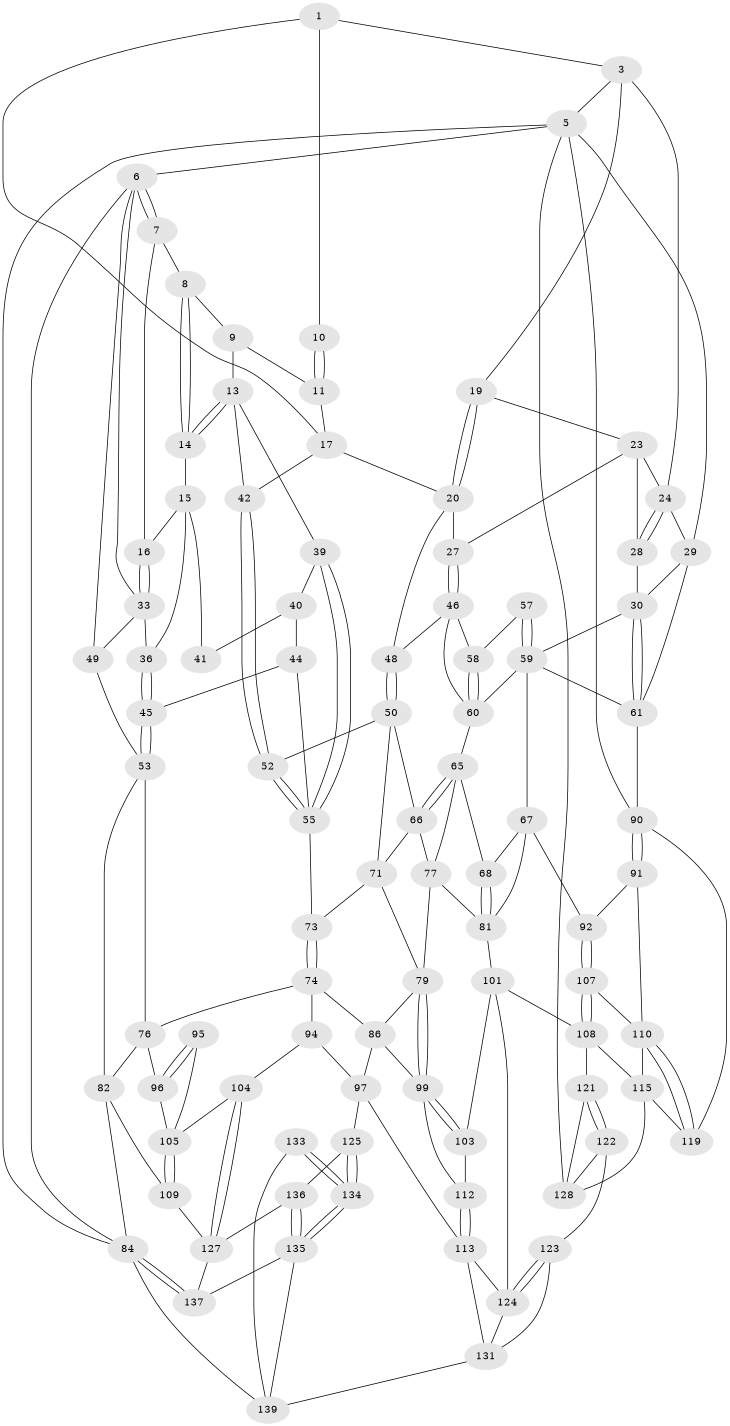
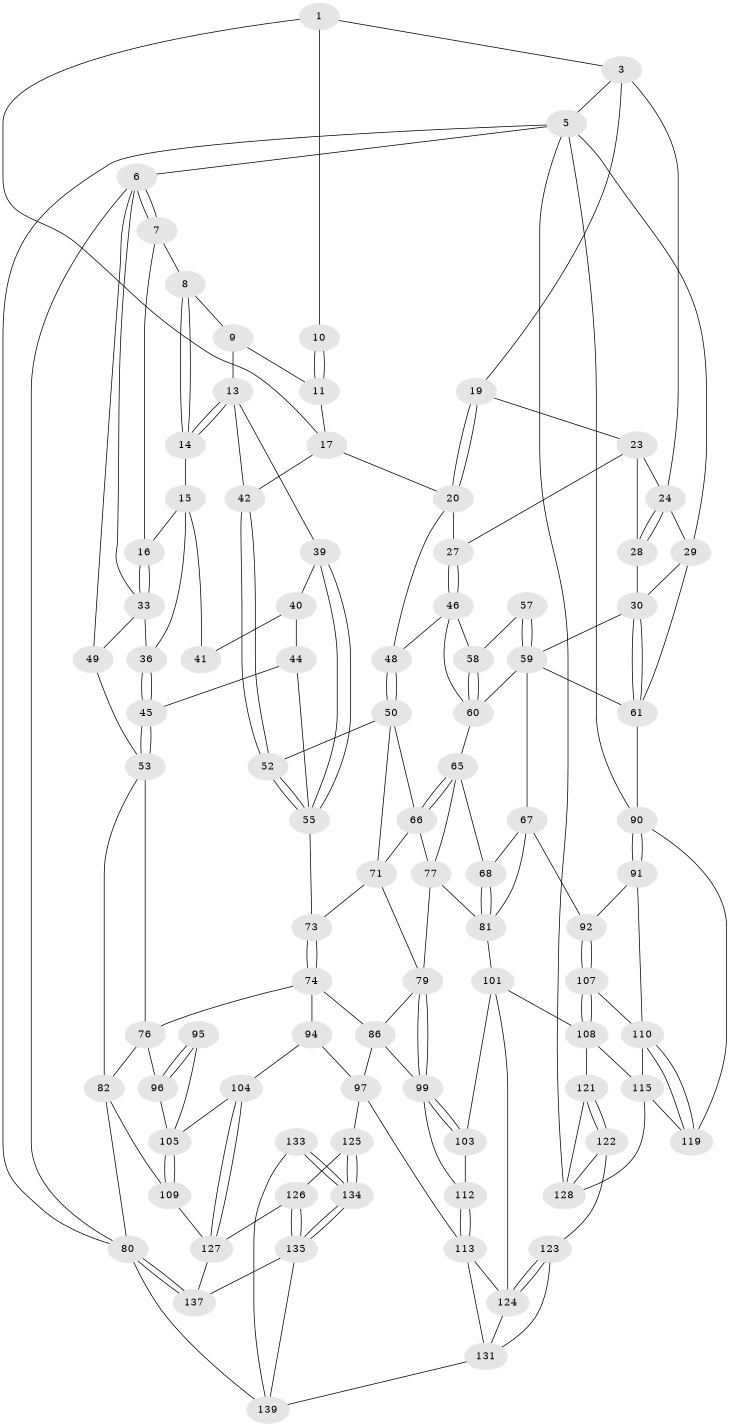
node "136": label "136" -> "126"
node "84": label "84" -> "80"
